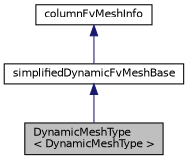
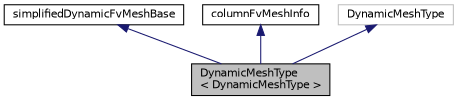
node "DynamicMeshType": added
edge "simplifiedDynamicFvMeshBase" -> "columnFvMeshInfo": now "DynamicMeshType < DynamicMeshType >" -> "columnFvMeshInfo"
